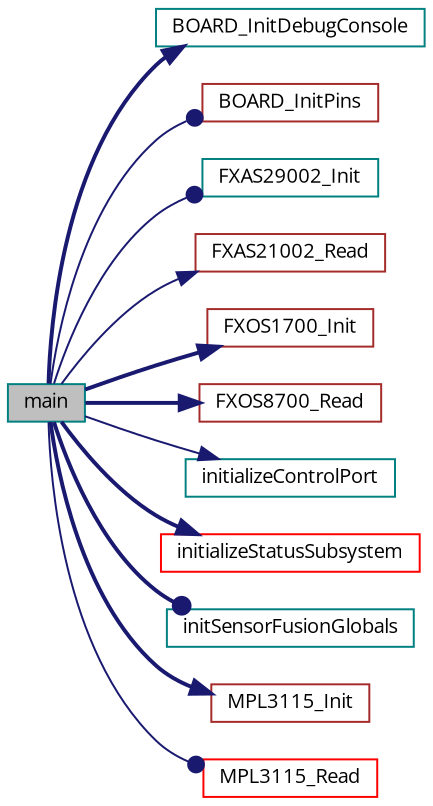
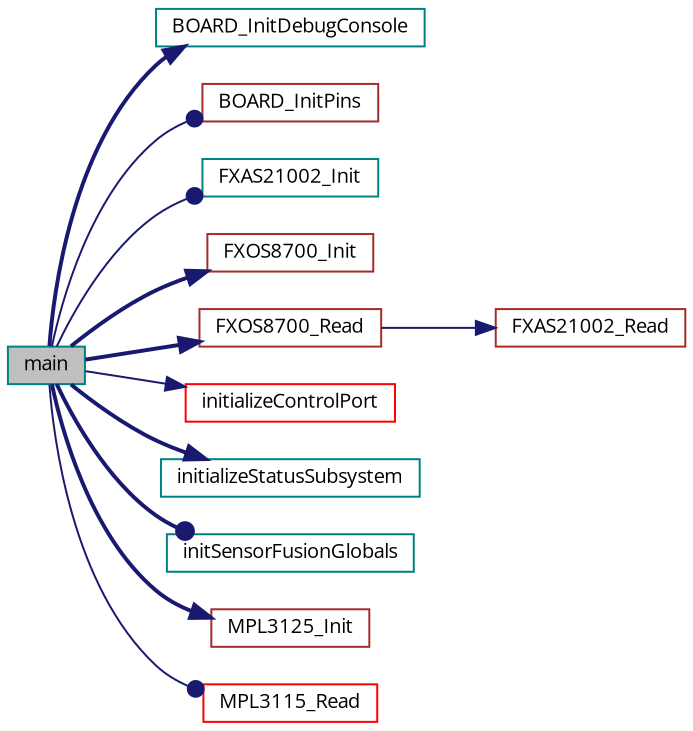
node "FXAS29002_Init": label "FXAS29002_Init" -> "FXAS21002_Init"
edge "main" -> "FXAS21002_Read": now "FXOS8700_Read" -> "FXAS21002_Read"
node "FXOS1700_Init": label "FXOS1700_Init" -> "FXOS8700_Init"
node "initializeControlPort": color teal -> red
node "initializeStatusSubsystem": color red -> teal
node "MPL3115_Init": label "MPL3115_Init" -> "MPL3125_Init"
